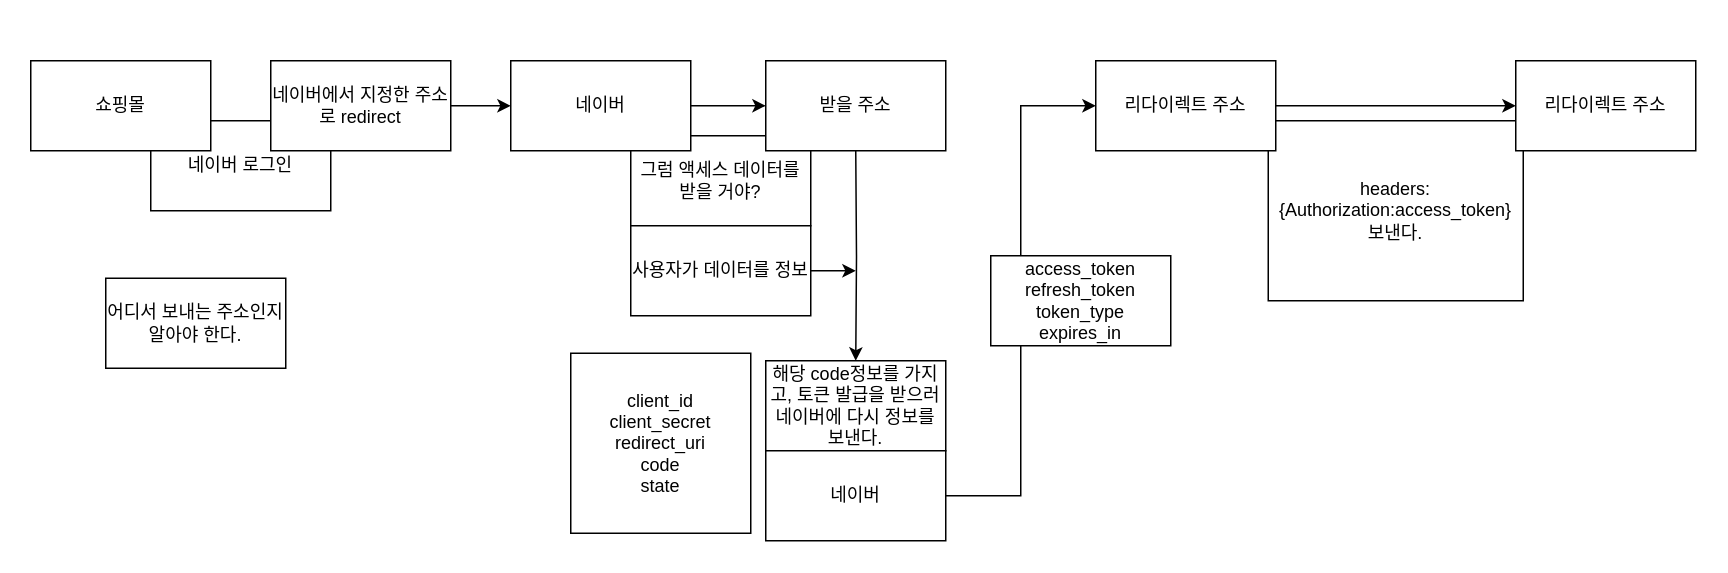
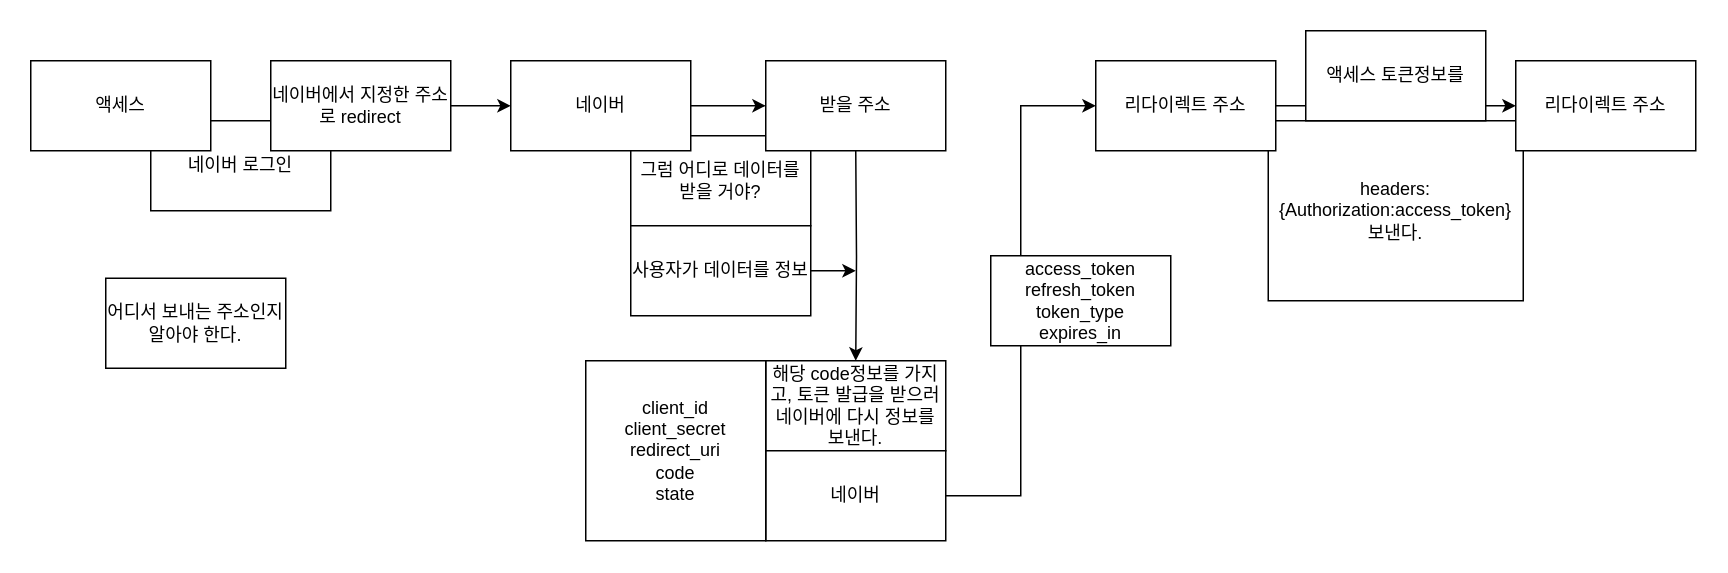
node "액세스 토큰정보를": added
node "쇼핑몰": label "쇼핑몰" -> "액세스"
node "그럼 액세스 데이터를 받을 거야?": label "그럼 액세스 데이터를 받을 거야?" -> "그럼 어디로 데이터를 받을 거야?"
node "client_id client_secret redirect_uri code state": moved (661, 443) -> (676, 451)
